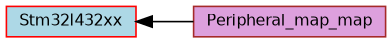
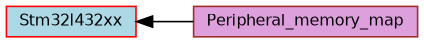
node "Peripheral_map_map": label "Peripheral_map_map" -> "Peripheral_memory_map"
